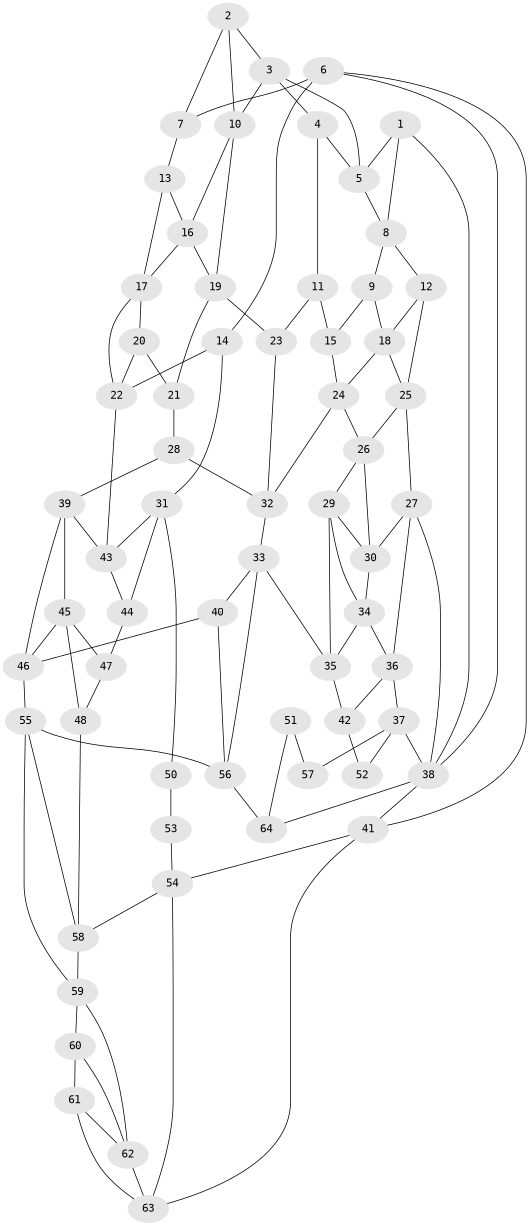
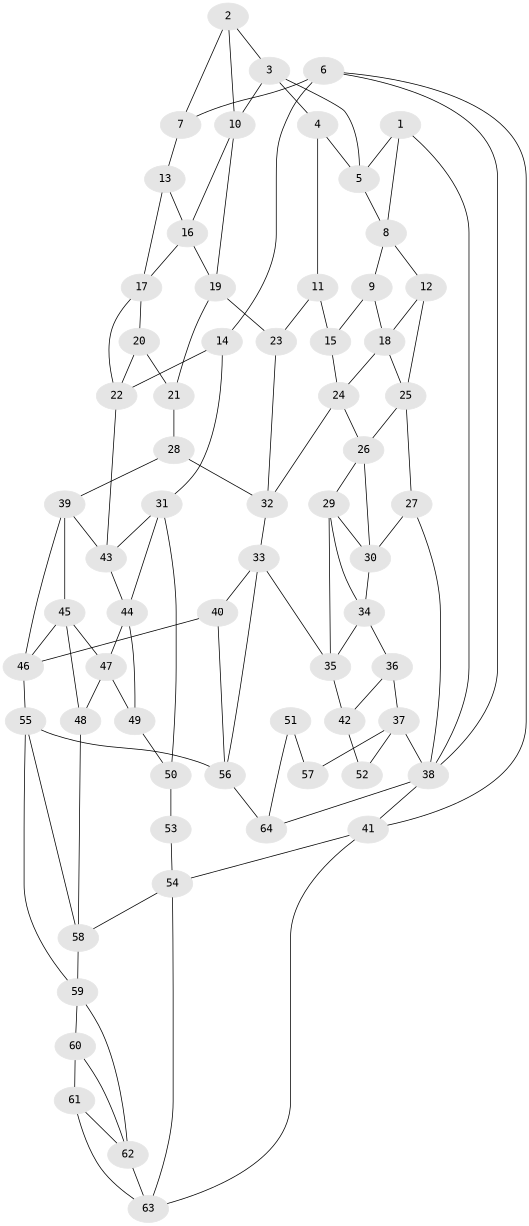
edge "27" -- "36": removed
node "49": added
